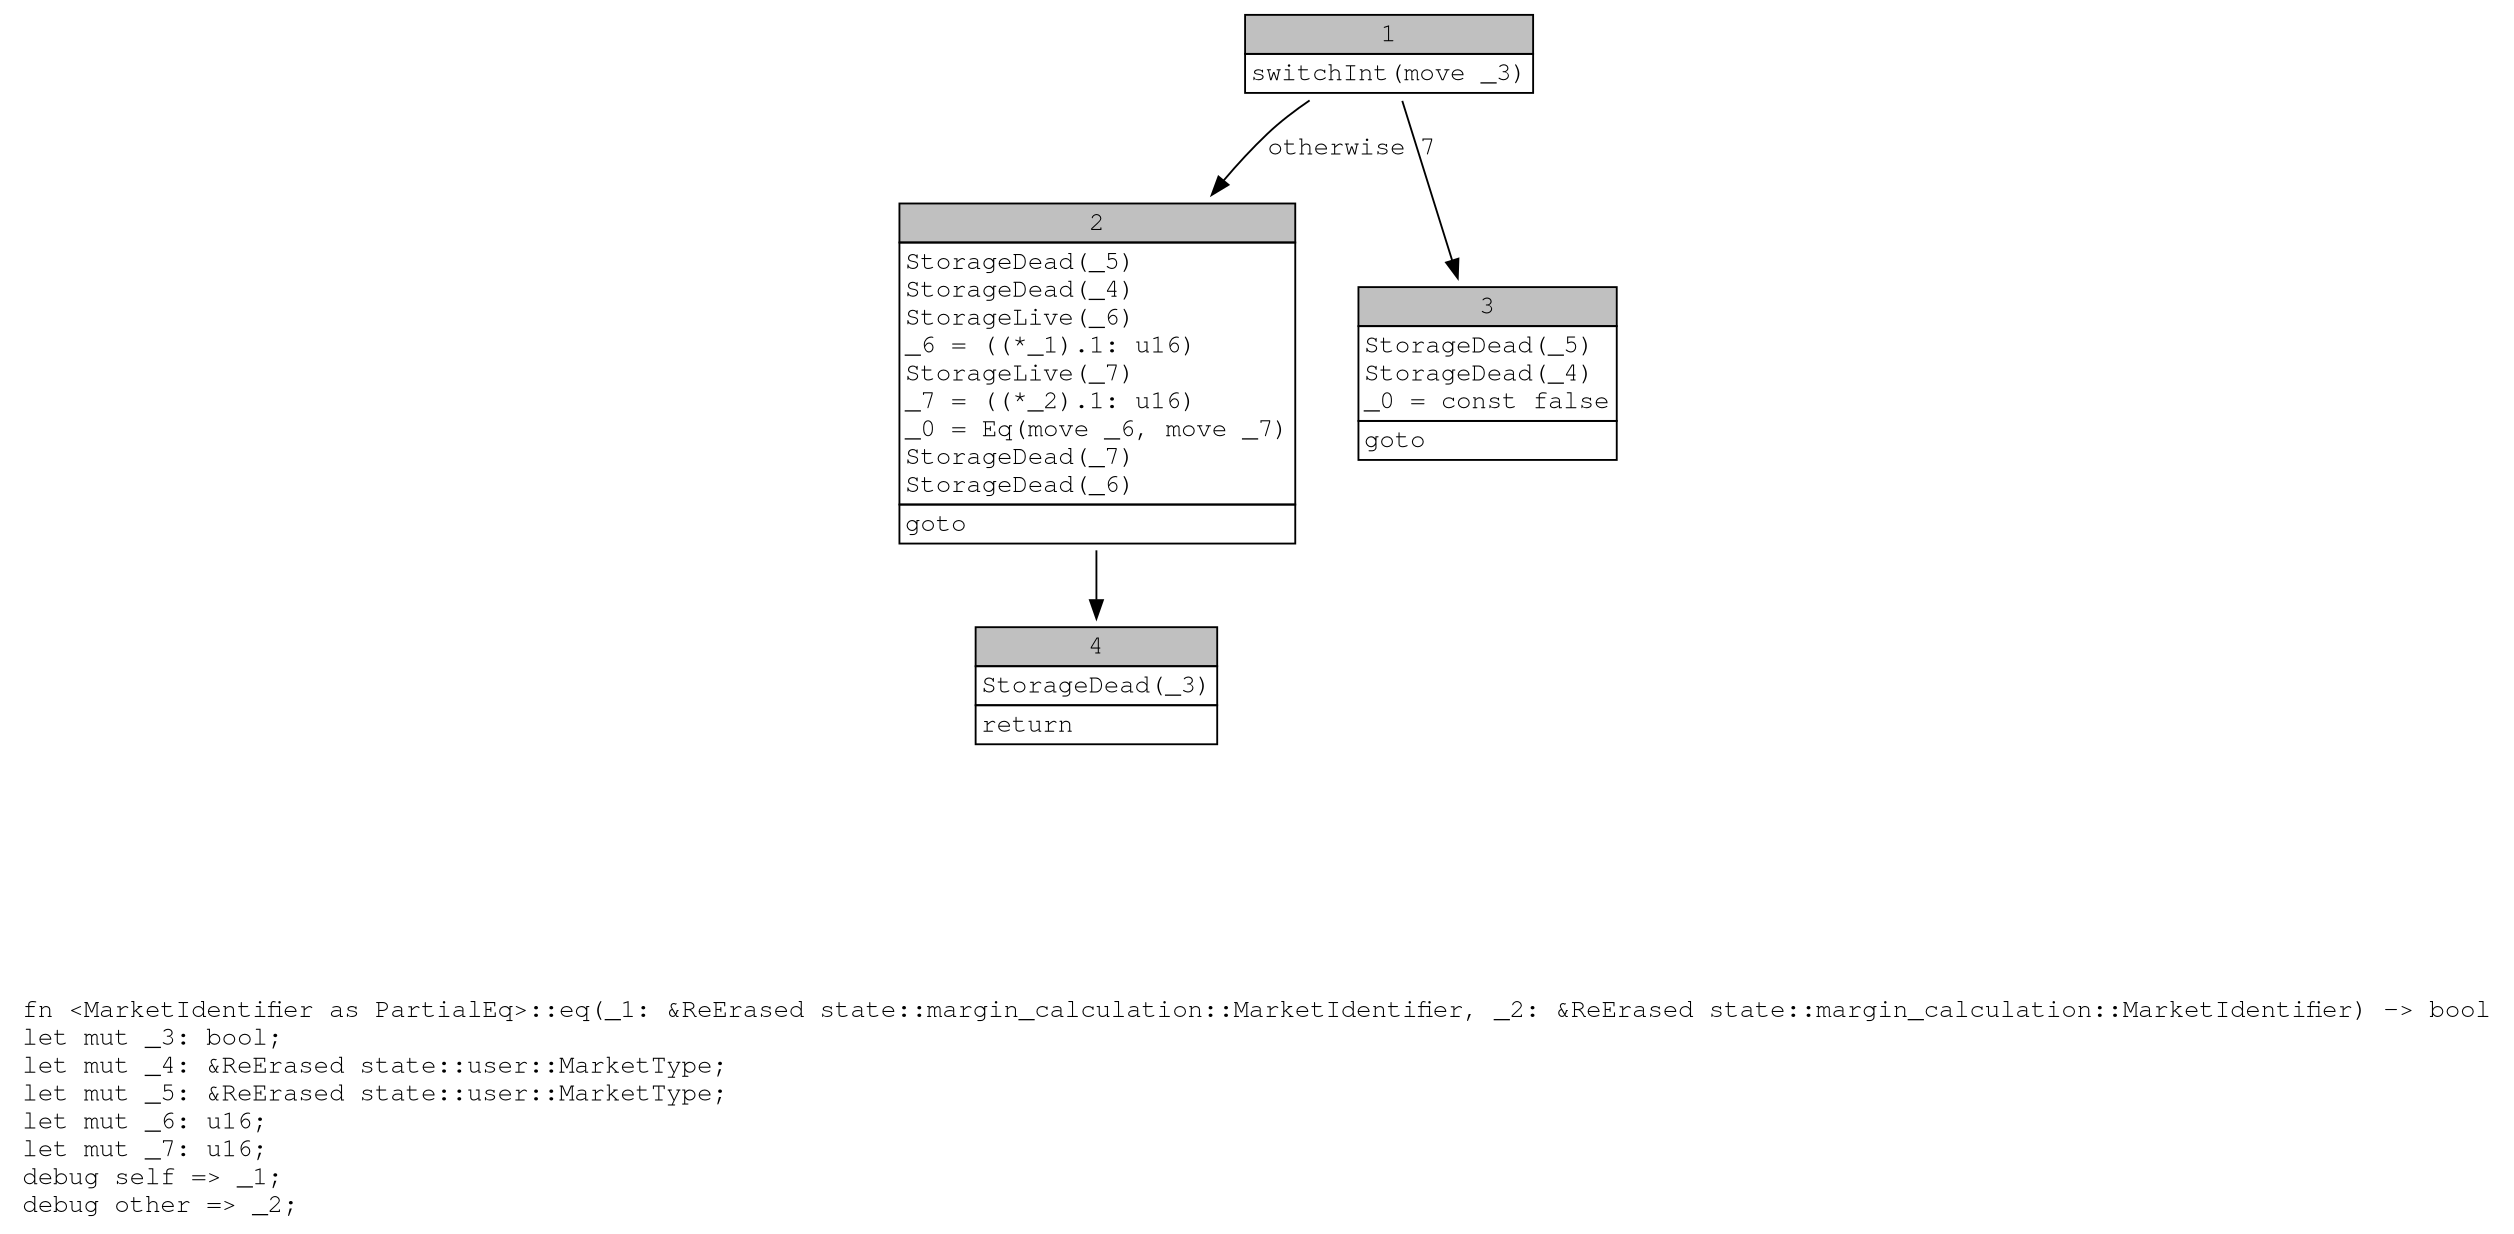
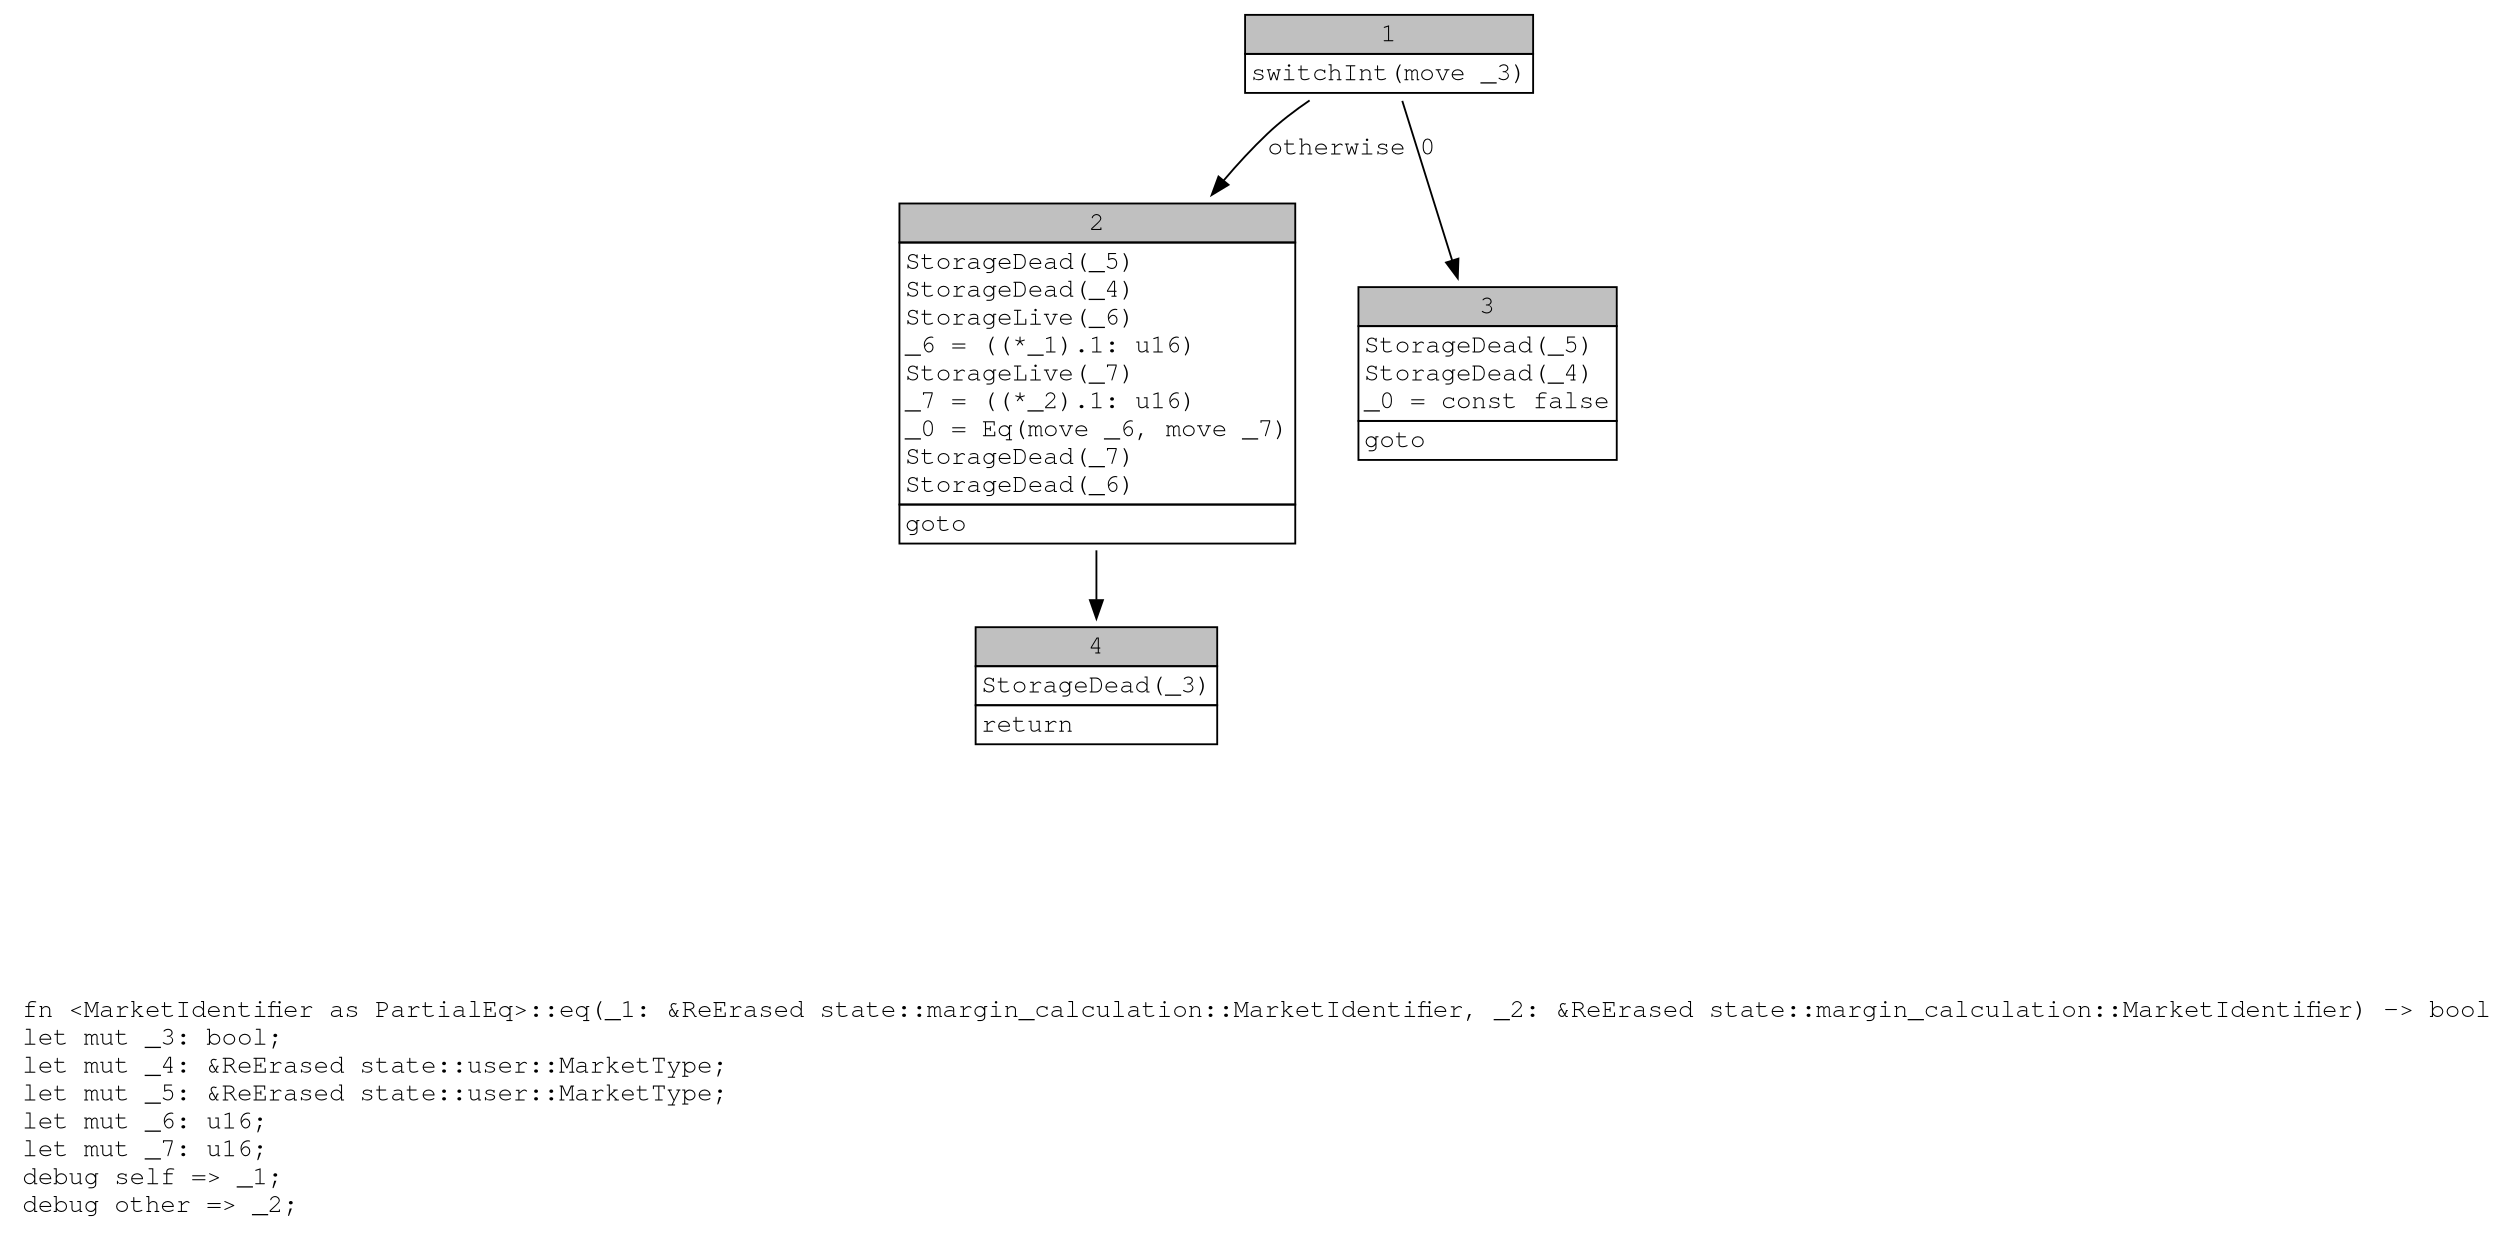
edge "1" -> "3": label "7" -> "0"
